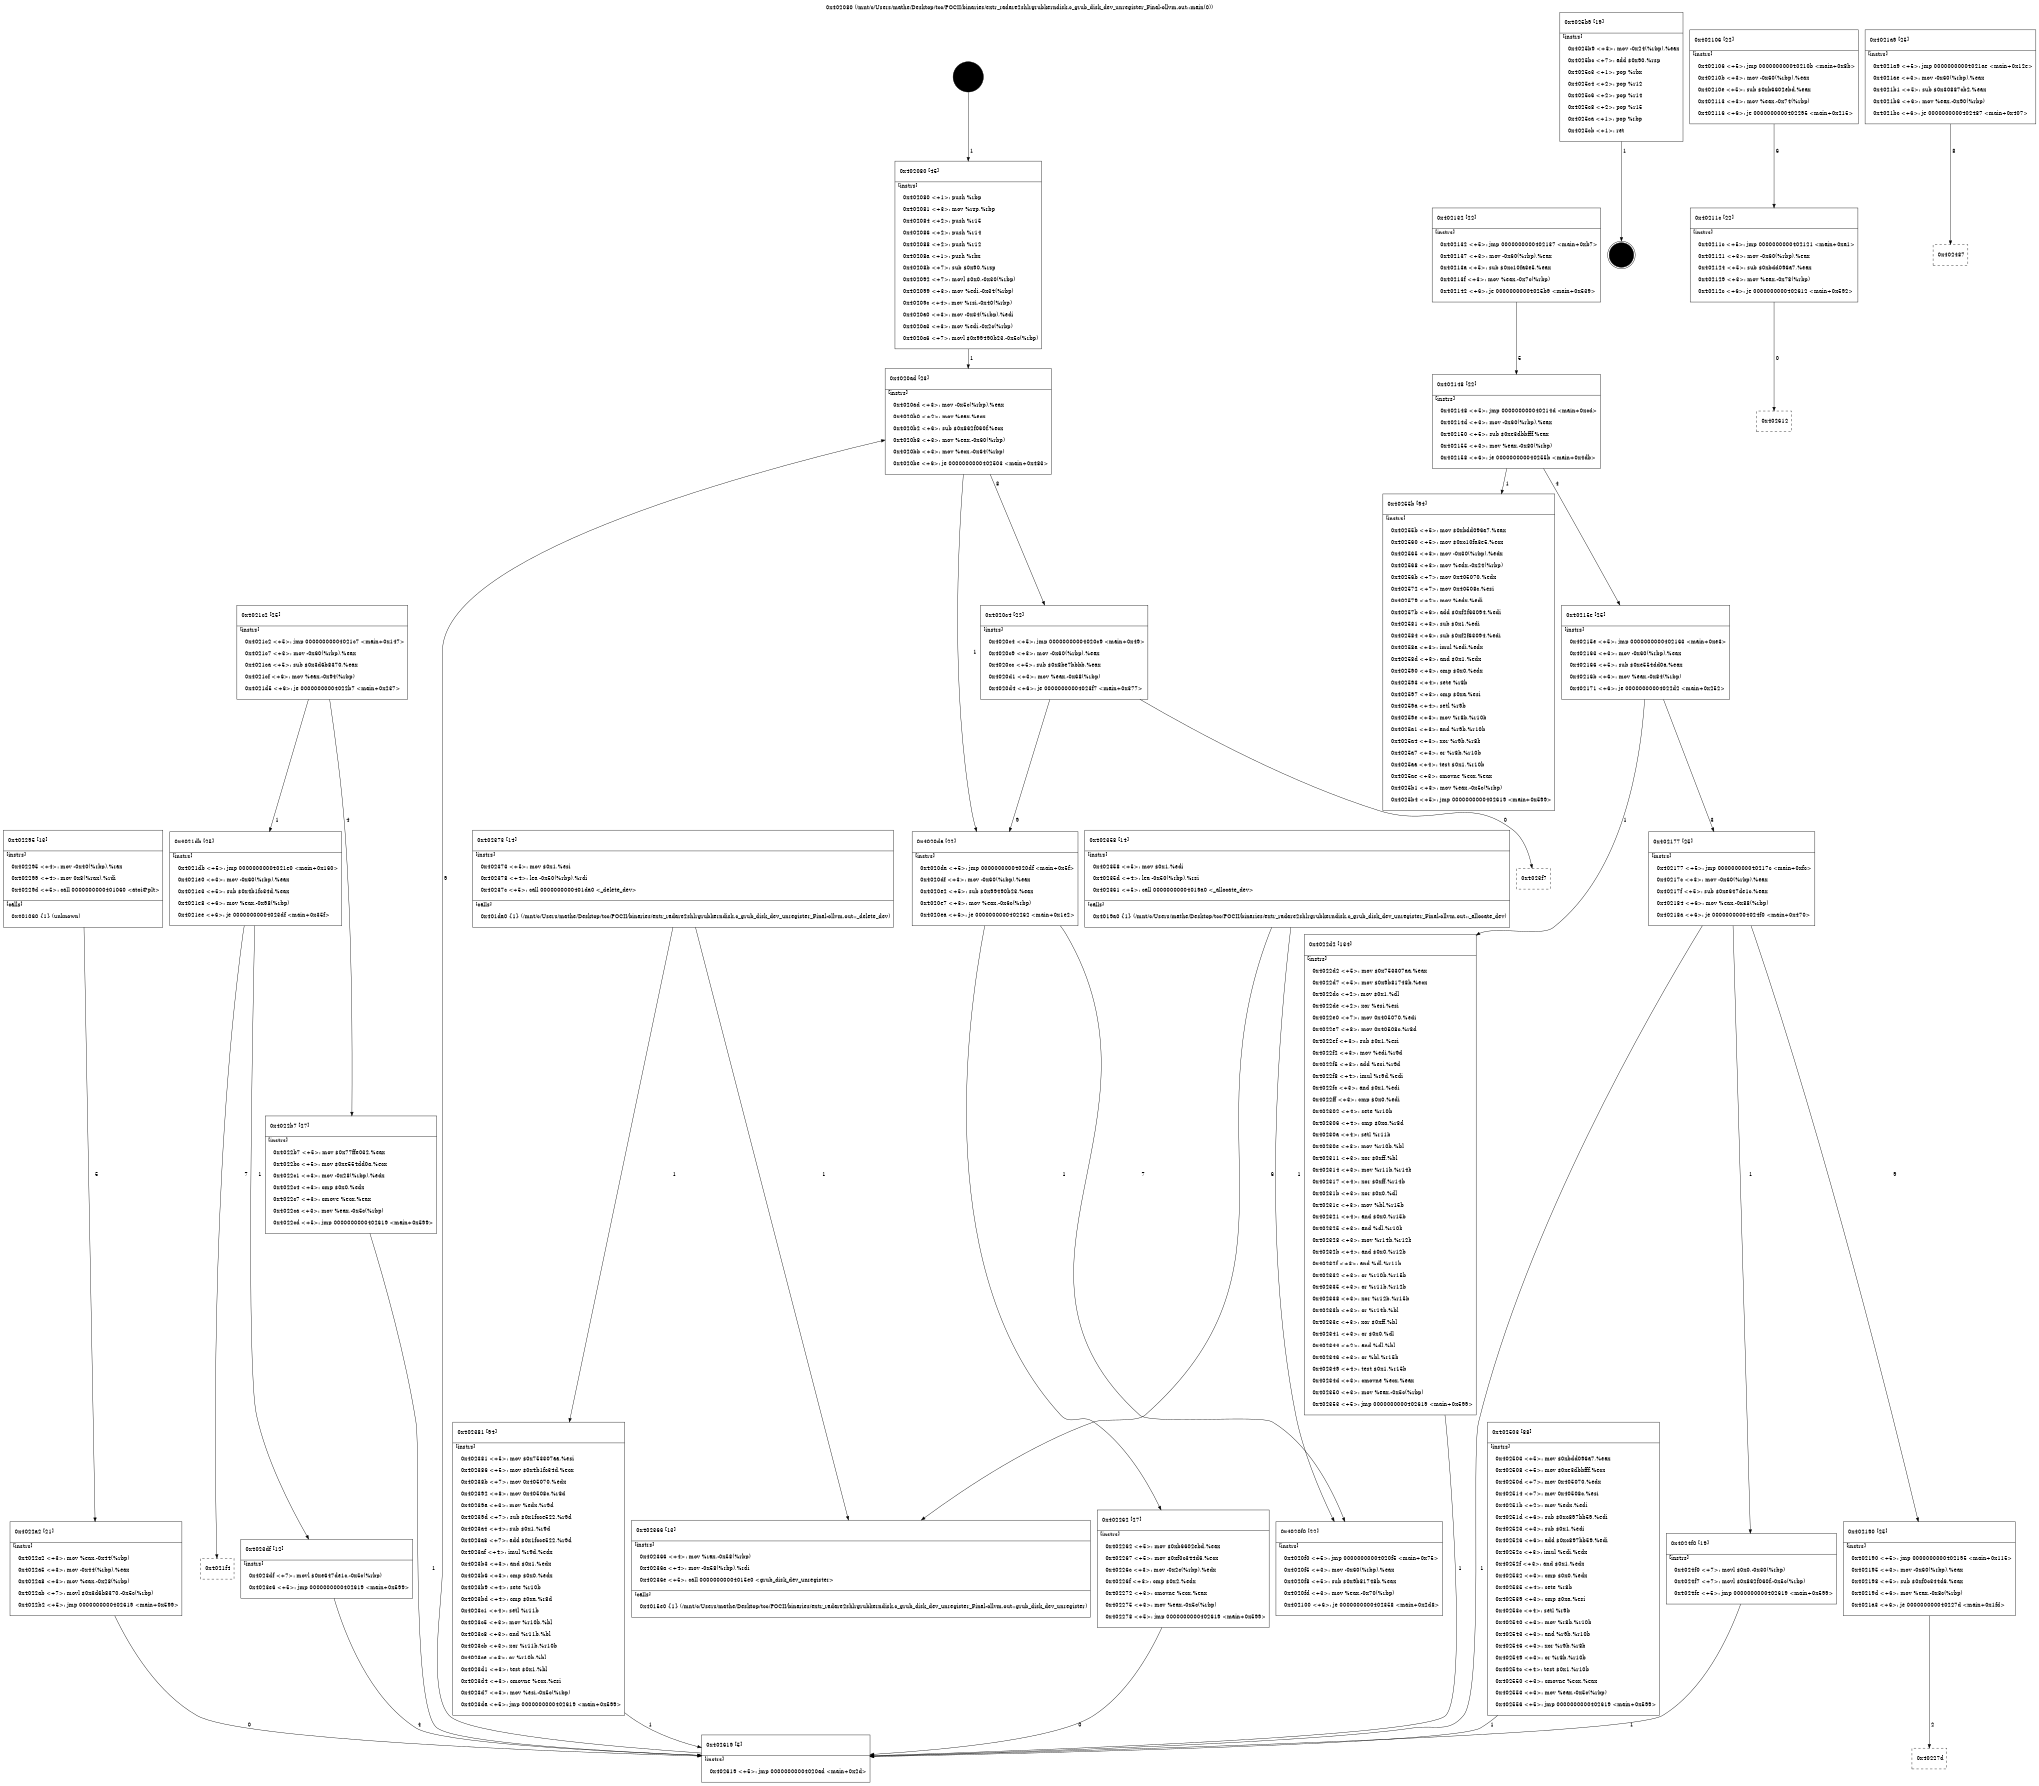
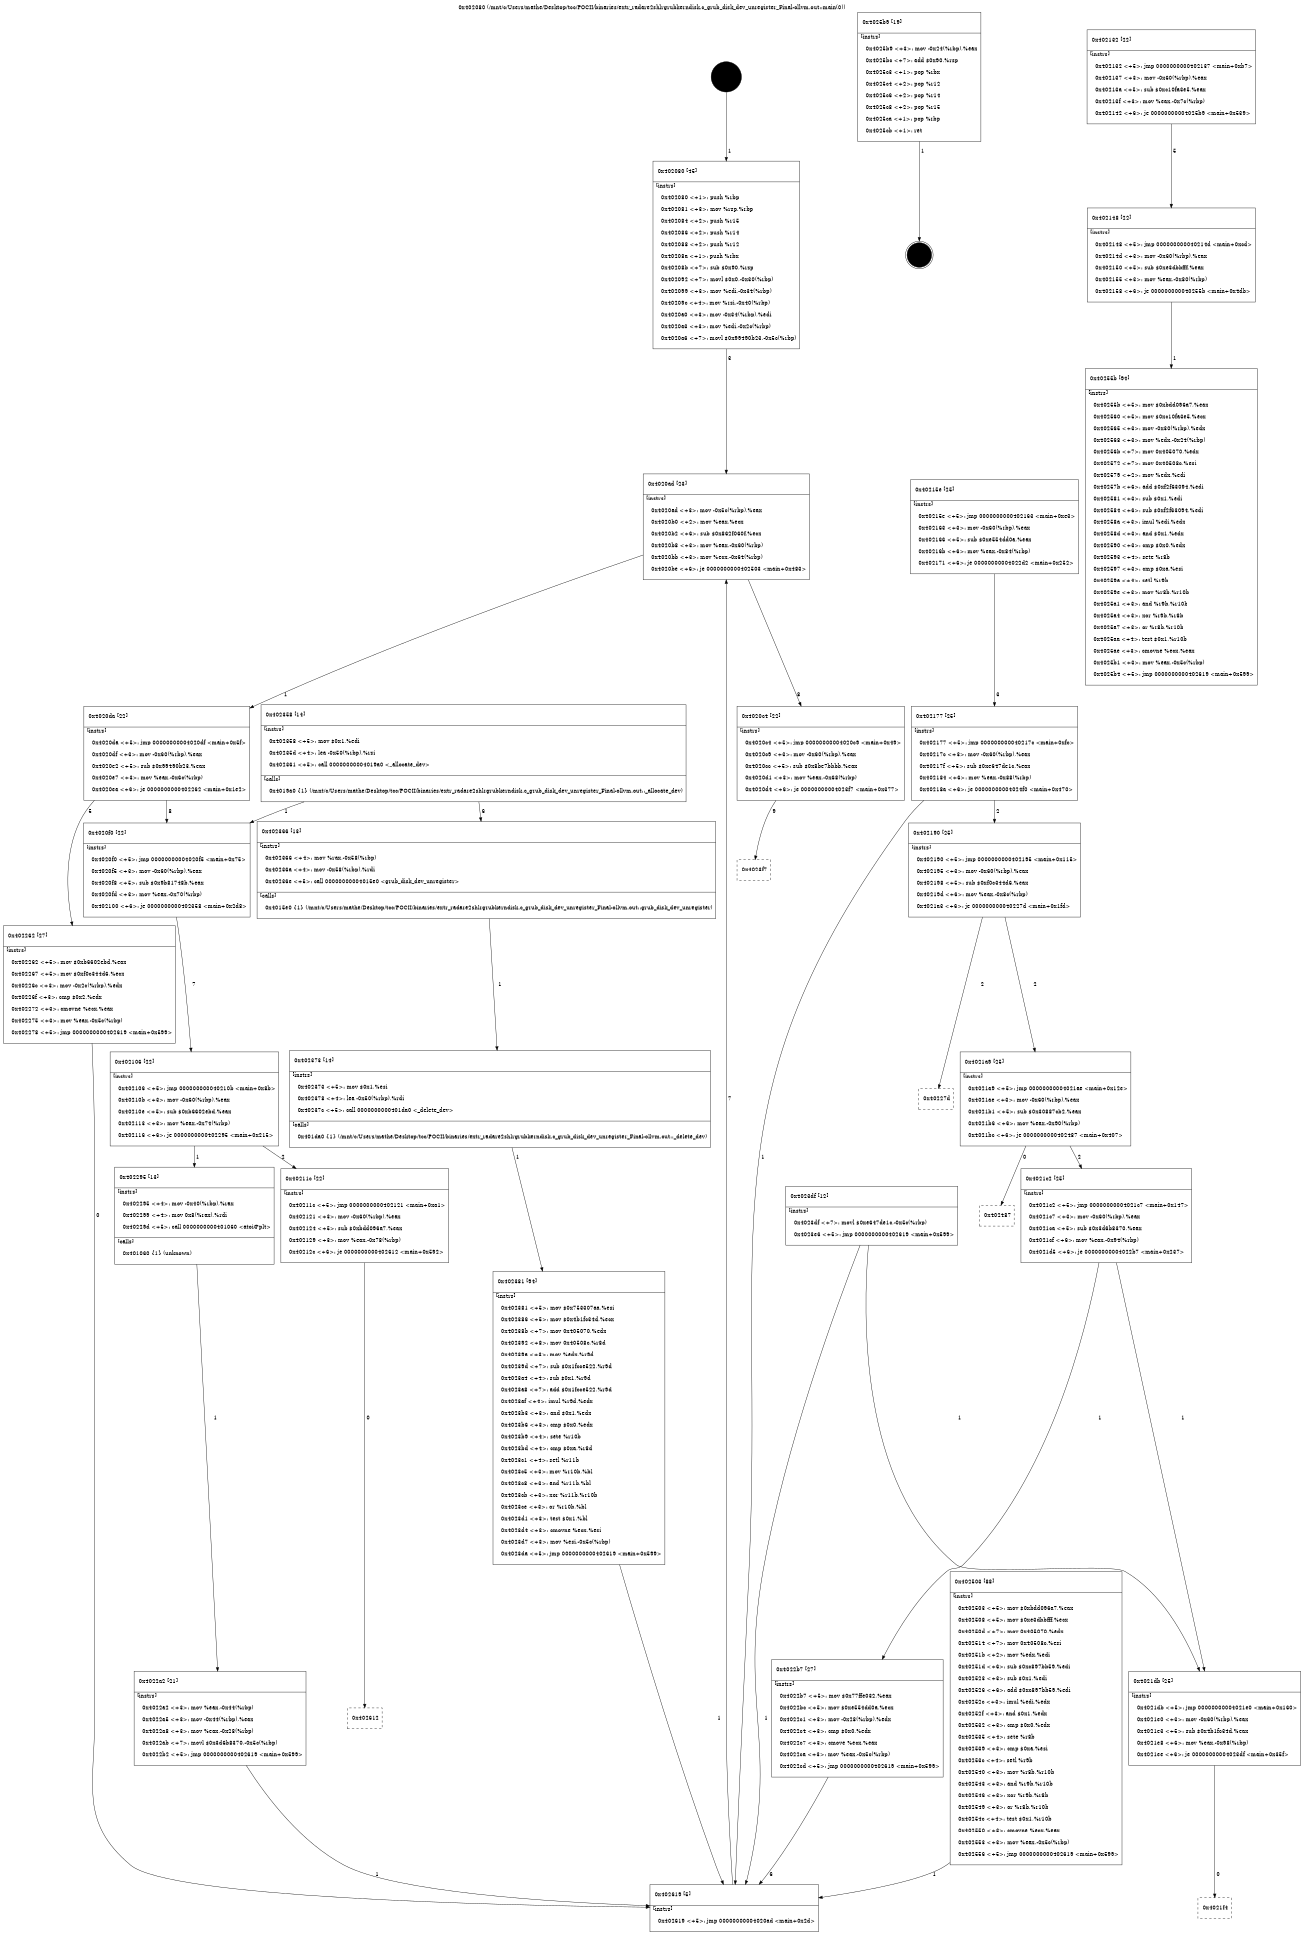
edge "0x402106 [22]" -> "0x40211c [22]": label " 6" -> " 2"
edge "0x4021a9 [25]" -> "0x402487": label " 8" -> " 0"
edge "0x402080 [45]" -> "0x4020ad [23]": label " 1" -> " 3"
edge "0x402148 [22]" -> "0x40215e [25]": removed, label "4"
edge "0x4020c4 [22]" -> "0x4020da [22]": removed, label "9"
edge "0x4021c2 [25]" -> "0x4022b7 [27]": label " 4" -> " 1"
edge "0x4020c4 [22]" -> "0x4023f7": label " 0" -> " 9"
edge "0x402619 [5]" -> "0x4020ad [23]": label " 9" -> " 7"
edge "0x4020f0 [22]" -> "0x402106 [22]": added, label "7"
edge "0x402190 [25]" -> "0x4021a9 [25]": added, label "2"
edge "0x402106 [22]" -> "0x402295 [13]": added, label "1"
edge "0x4021a9 [25]" -> "0x4021c2 [25]": added, label "2"
edge "0x402295 [13]" -> "0x4022a2 [21]": label " 5" -> " 1"
edge "0x4021db [25]" -> "0x4021f4": label " 7" -> " 0"
edge "0x4020da [22]" -> "0x402262 [27]": label " 1" -> " 5"
edge "0x4020da [22]" -> "0x4020f0 [22]": label " 7" -> " 8"
node "0x4022d2 [134]": removed
edge "0x402177 [25]" -> "0x402190 [25]": label " 9" -> " 2"
edge "0x402373 [14]" -> "0x402366 [13]": reversed
edge "0x4021db [25]" -> "0x4023df [12]": reversed
edge "0x4022b7 [27]" -> "0x402619 [5]": label " 1" -> " 6"
node "0x4024f0 [19]": removed
edge "0x4022a2 [21]" -> "0x402619 [5]": label " 0" -> " 1"
edge "0x4023df [12]" -> "0x402619 [5]": label " 4" -> " 1"
